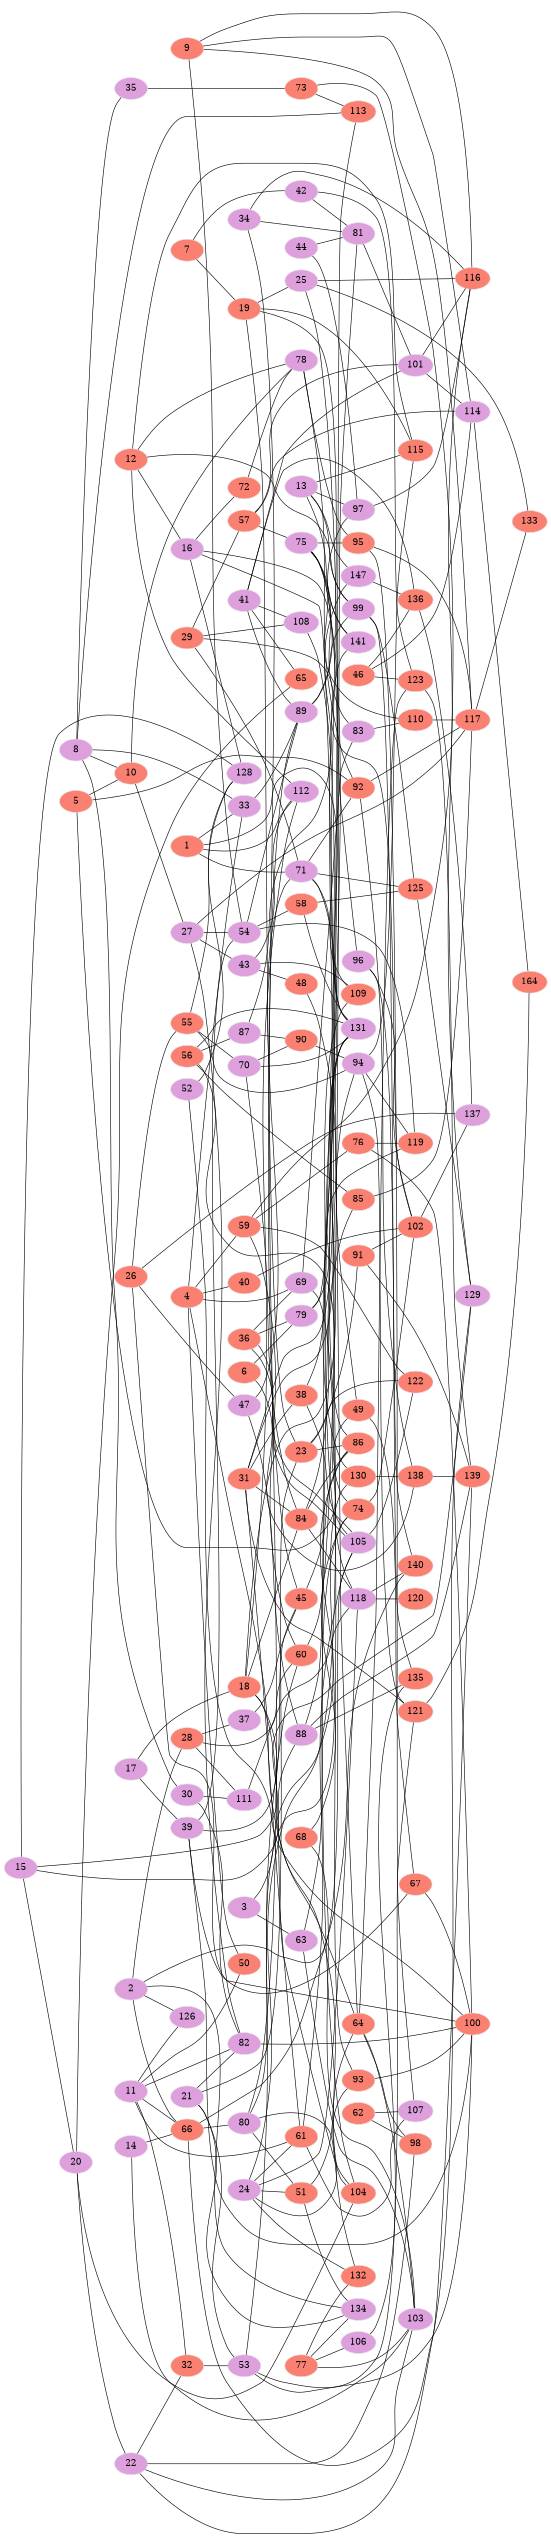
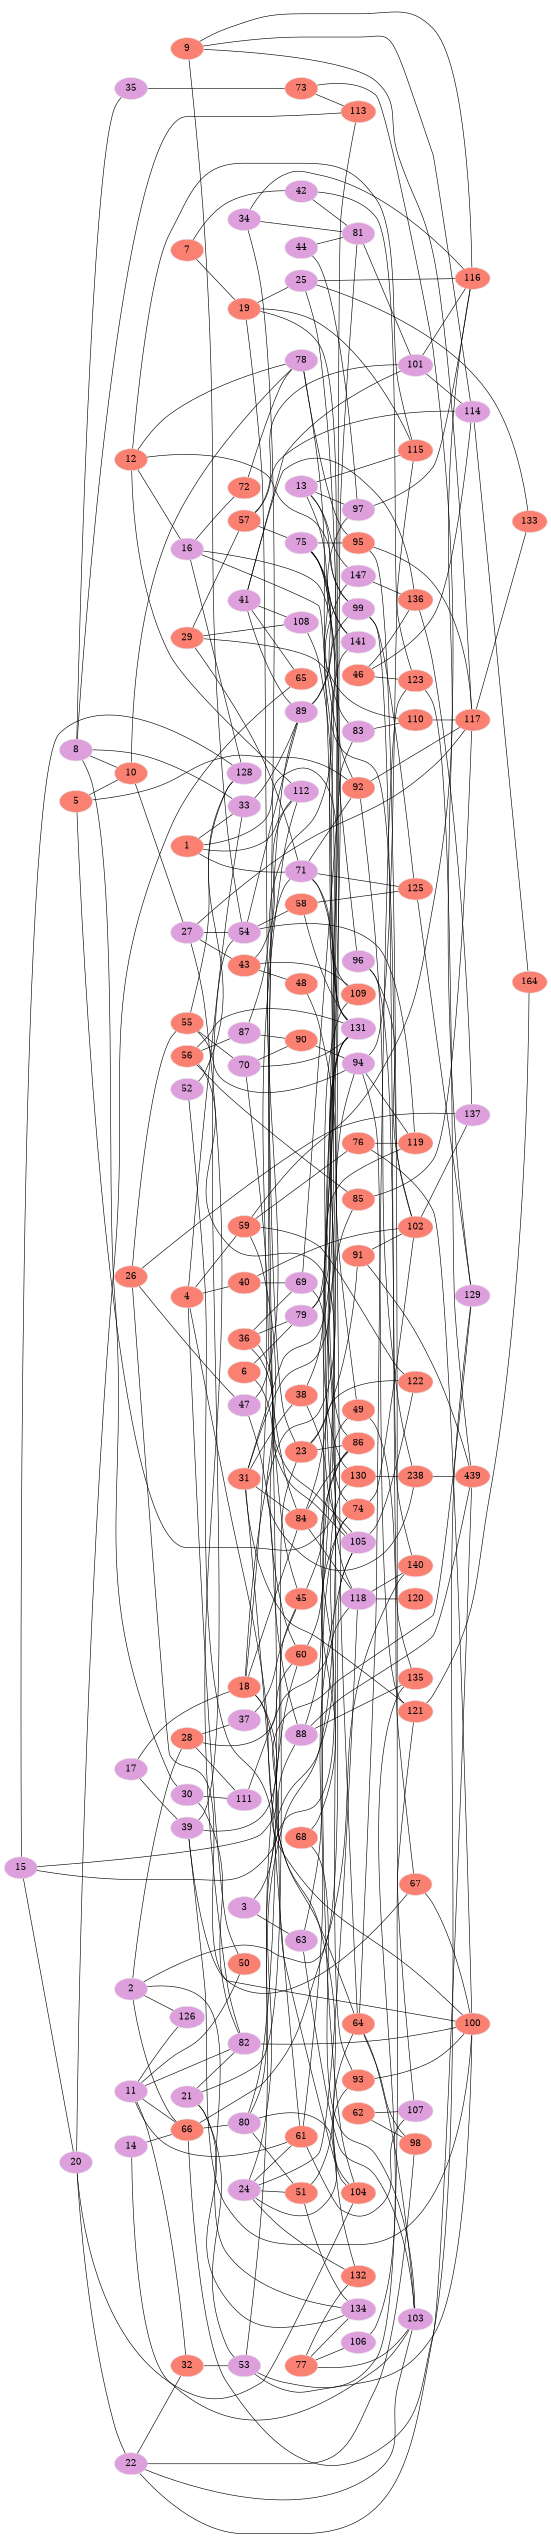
node "43": fillcolor plum -> salmon
edge "69" -- "4": now "69" -- "40"
node "138": label "138" -> "238"
node "139": label "139" -> "439"
